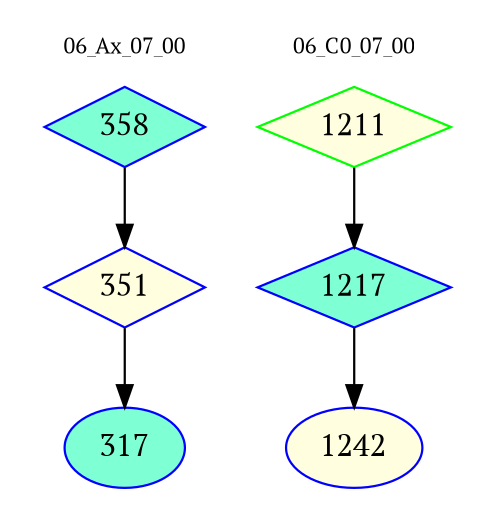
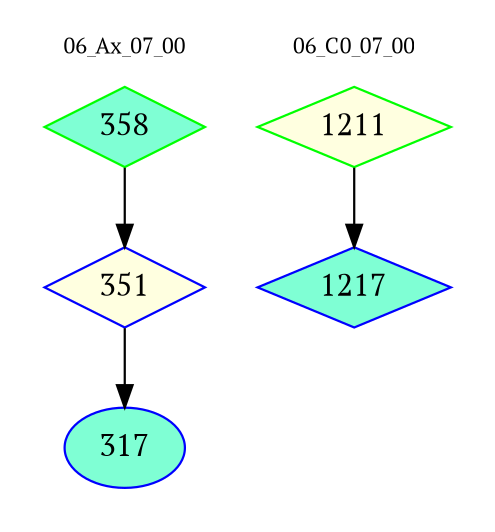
node "358": color blue -> green
node "1242": removed
